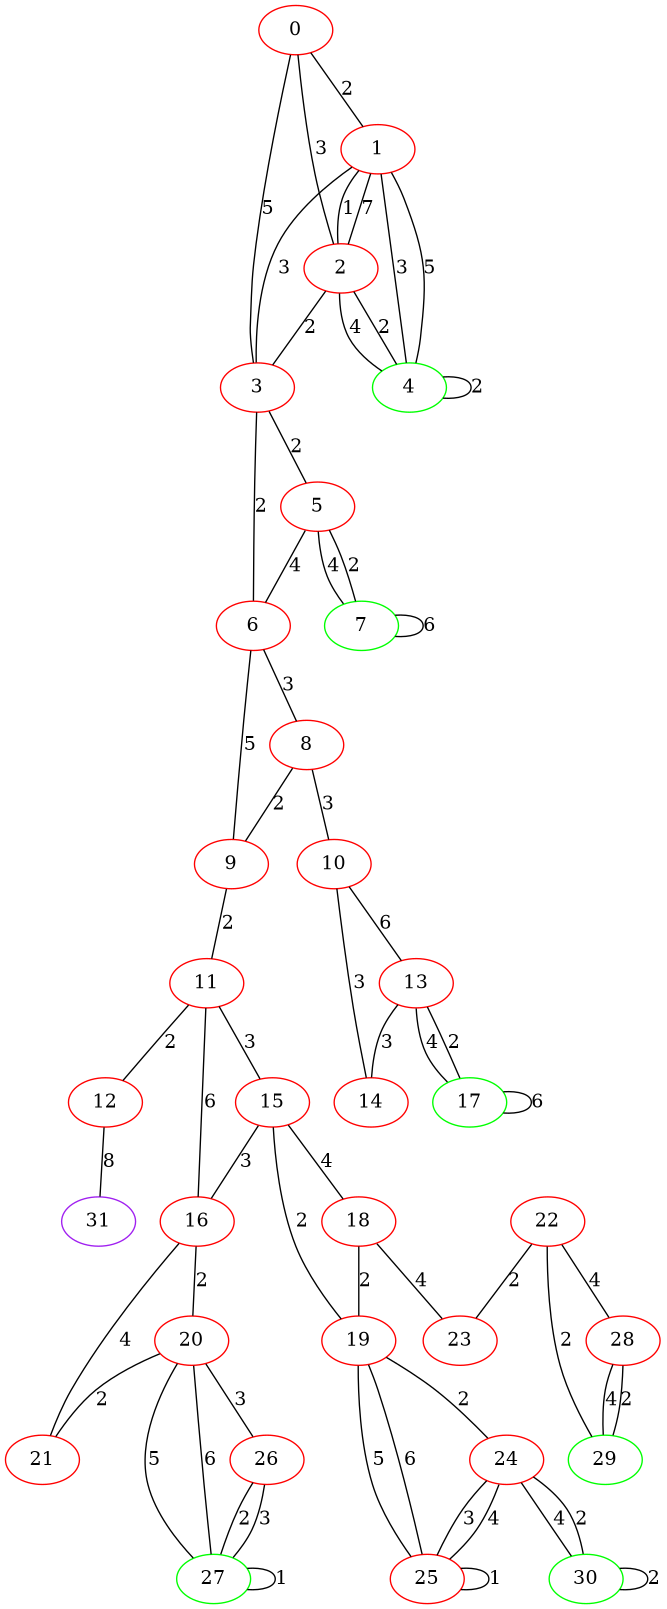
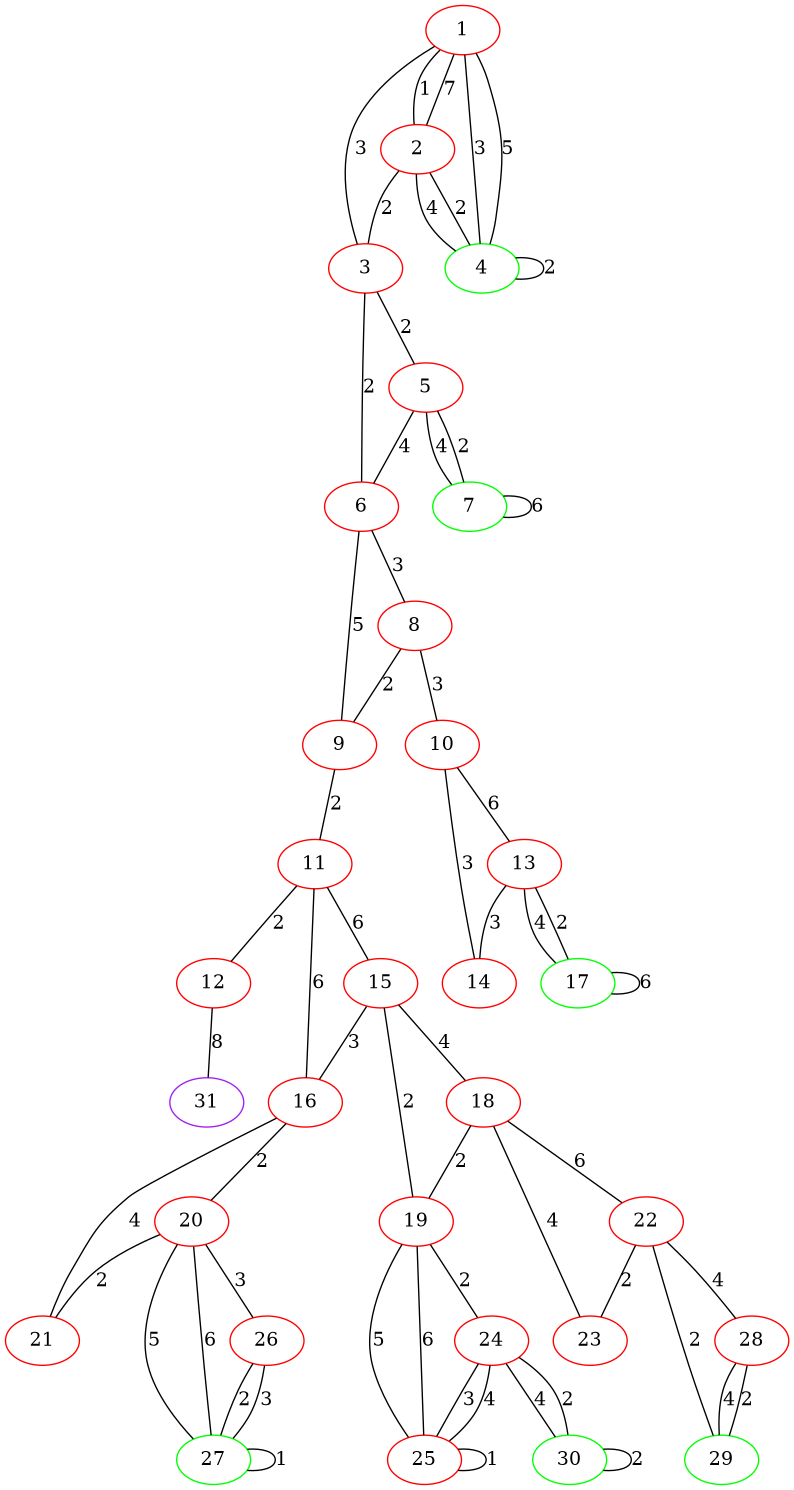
node "0": removed
edge "11" -- "15": label "3" -> "6"
edge "18" -- "22": added, label "6"
